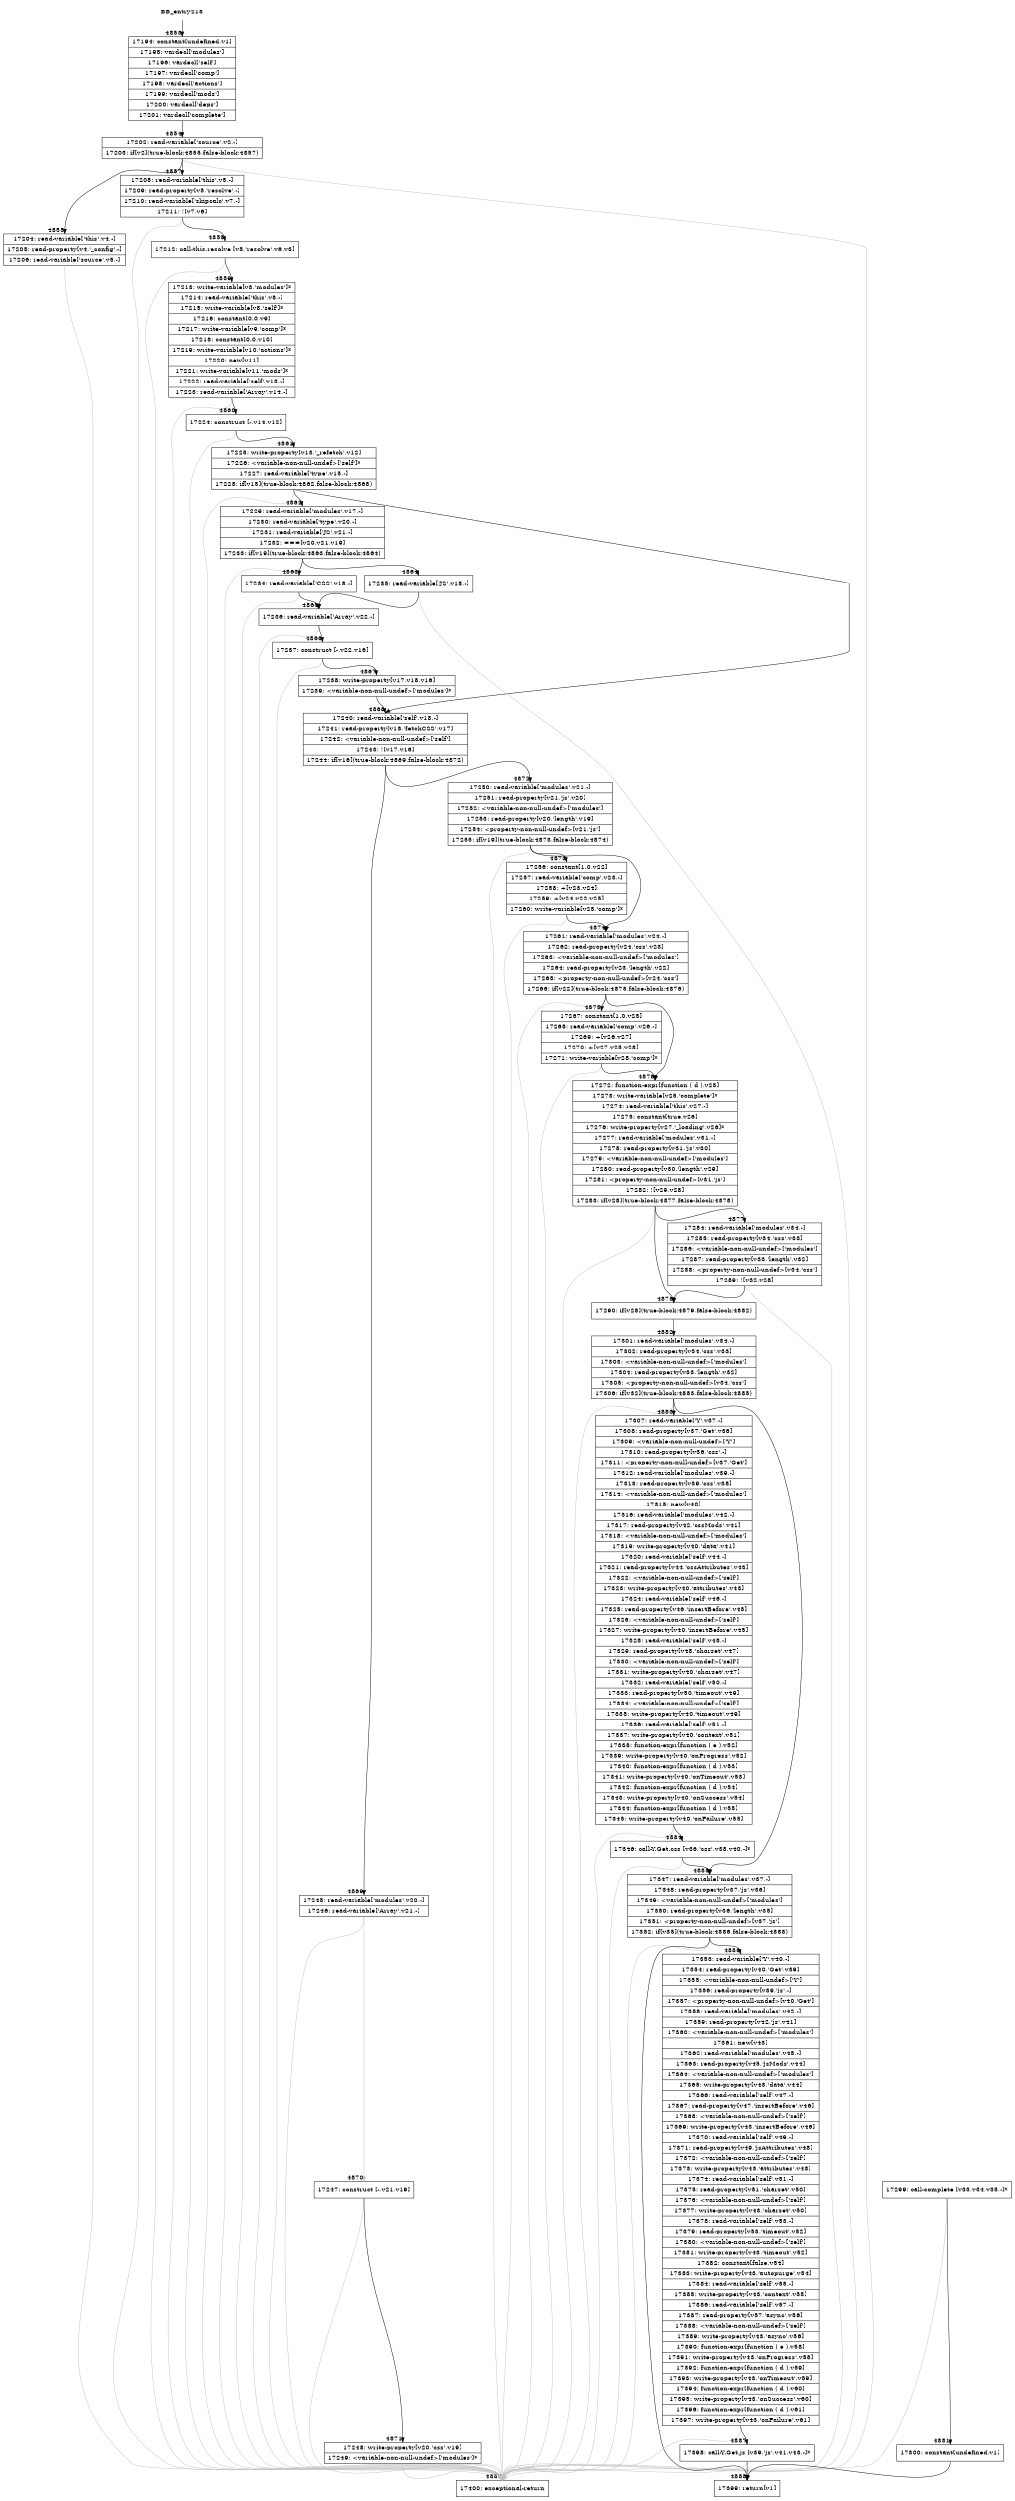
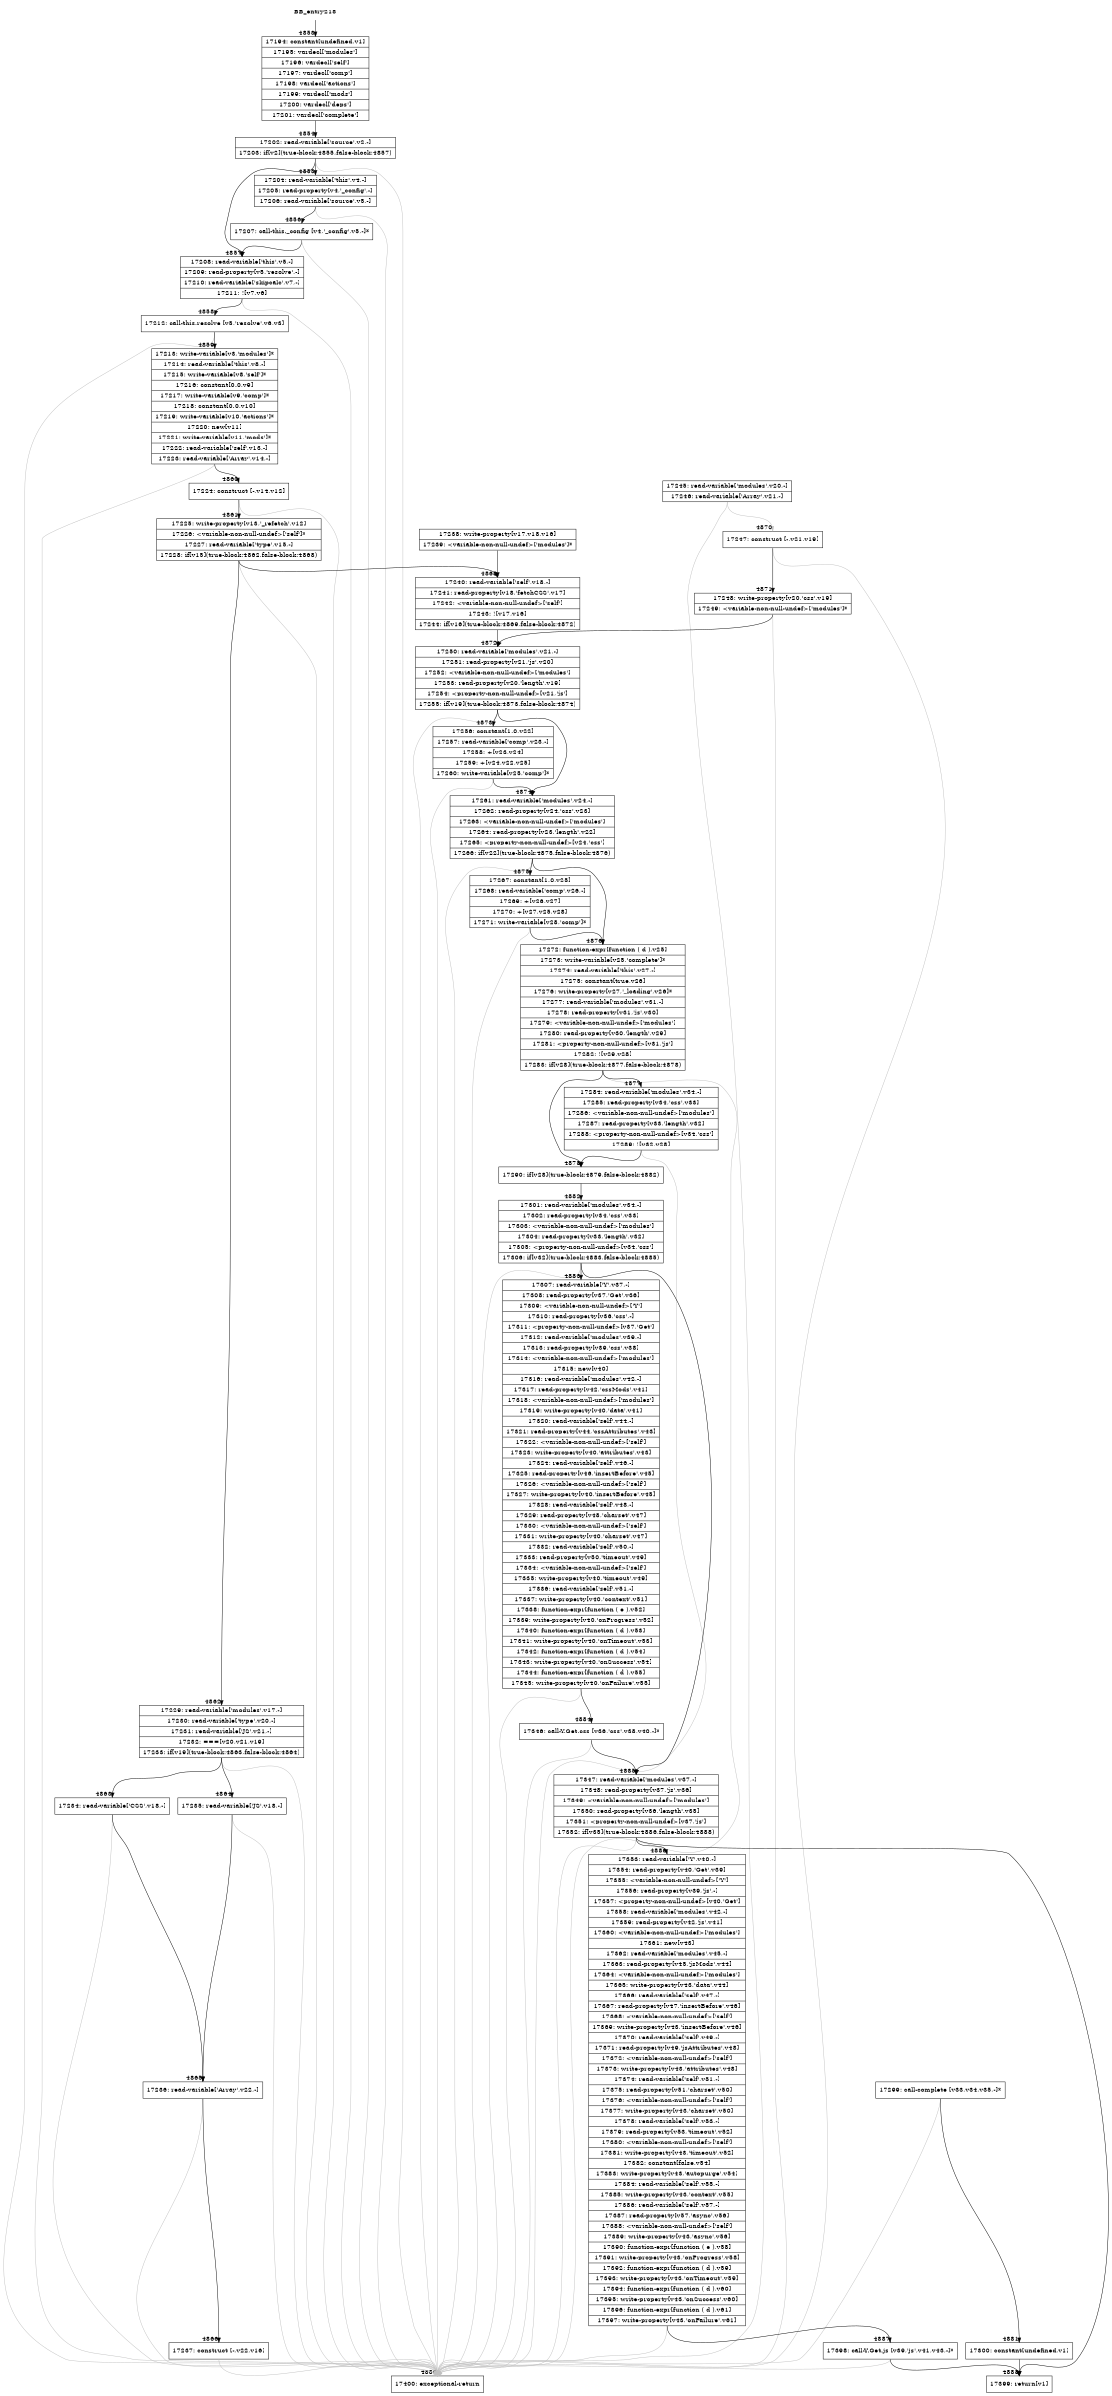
node "17207: call-this._config [v4,'_config',v5,-]*": added
edge "17248: write-property[v20,'css',v19]" -> "17250: read-variable['modules',v21,-]": added
edge "17237: construct [-,v22,v16]" -> "17238: write-property[v17,v18,v16]": removed
edge "17240: read-variable['self',v18,-]" -> "17245: read-variable['modules',v20,-]": removed
